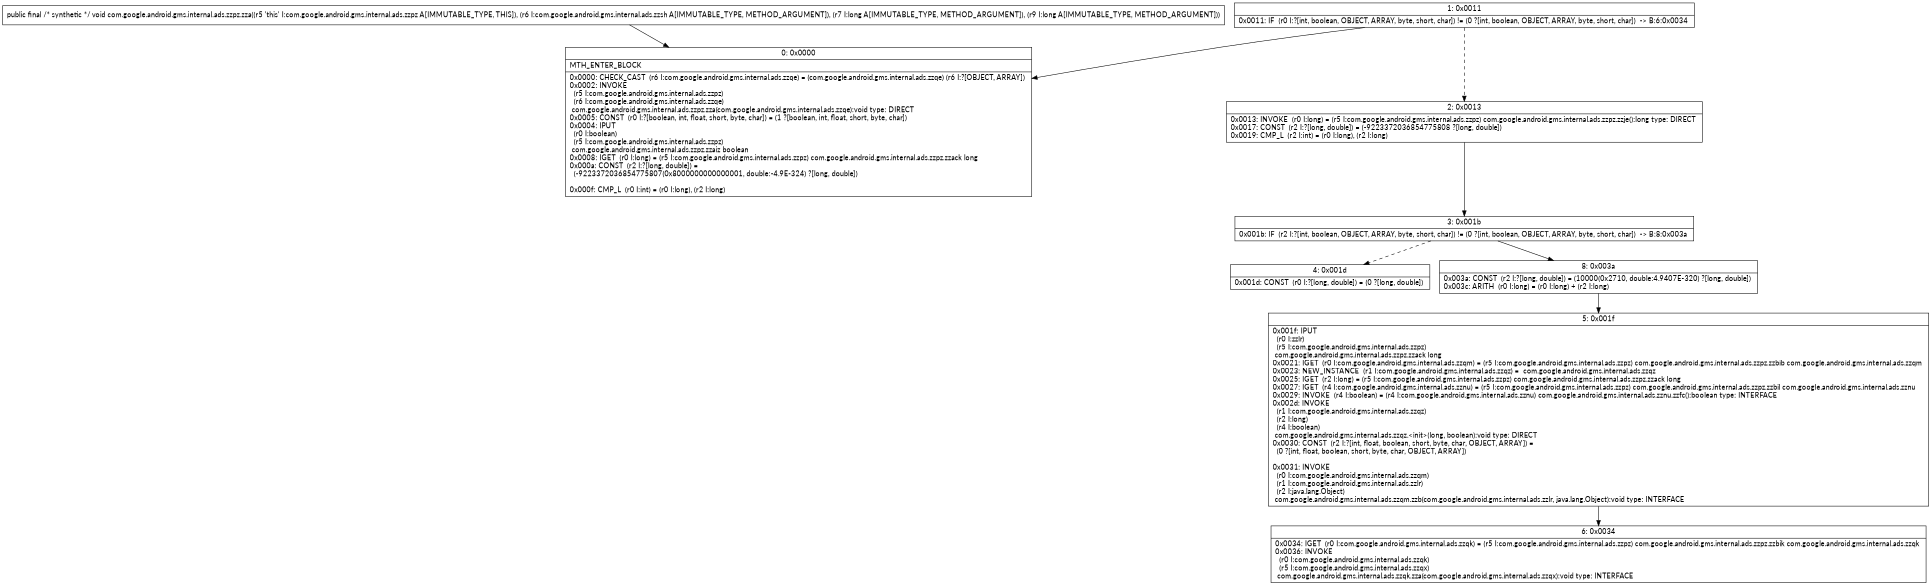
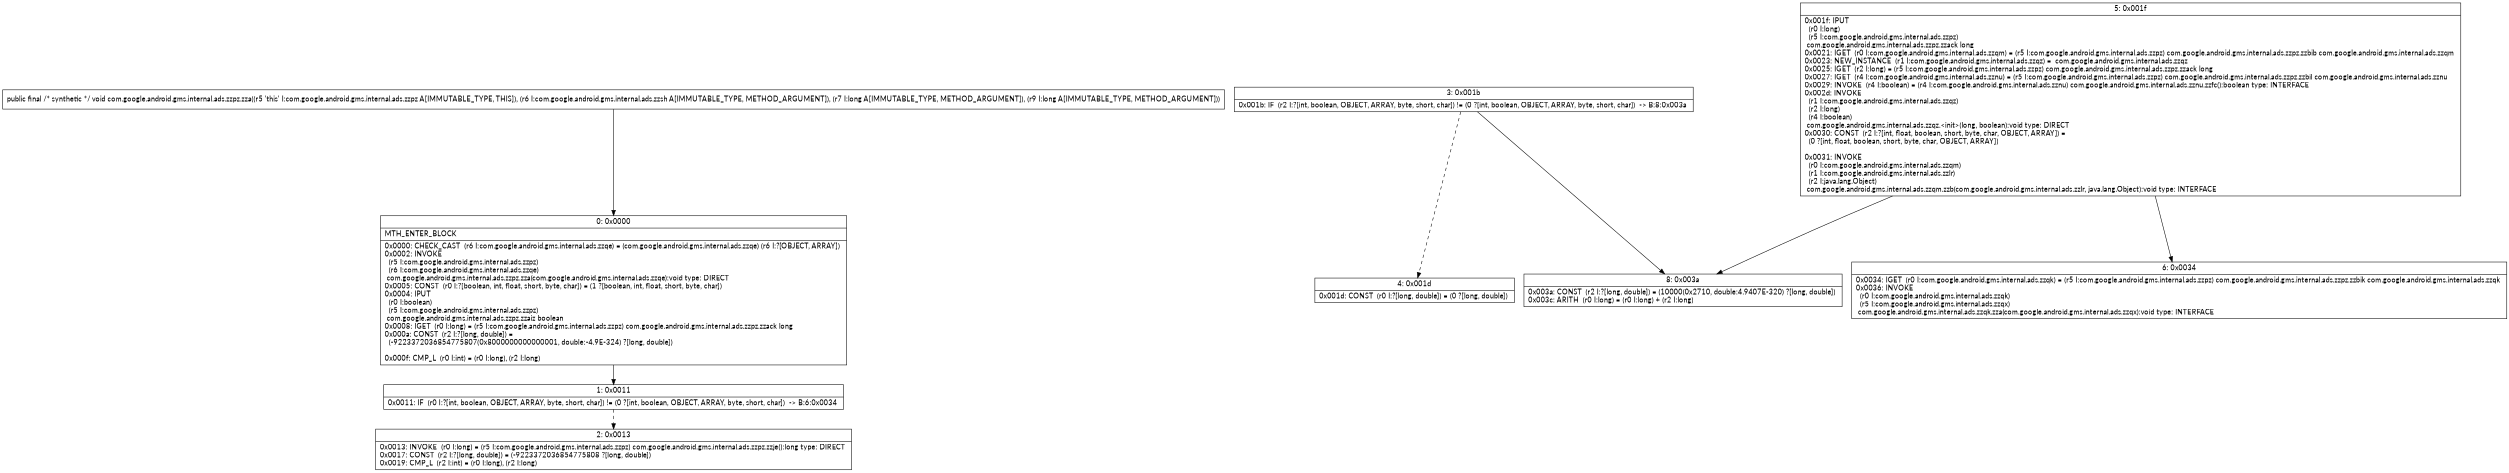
edge "1: 0x0011" -> "0: 0x0000": reversed
edge "2: 0x0013" -> "3: 0x001b": removed
edge "8: 0x003a" -> "5: 0x001f": reversed
node "5: 0x001f": text "(r0 I:zzlr)" -> "(r0 I:long)"
